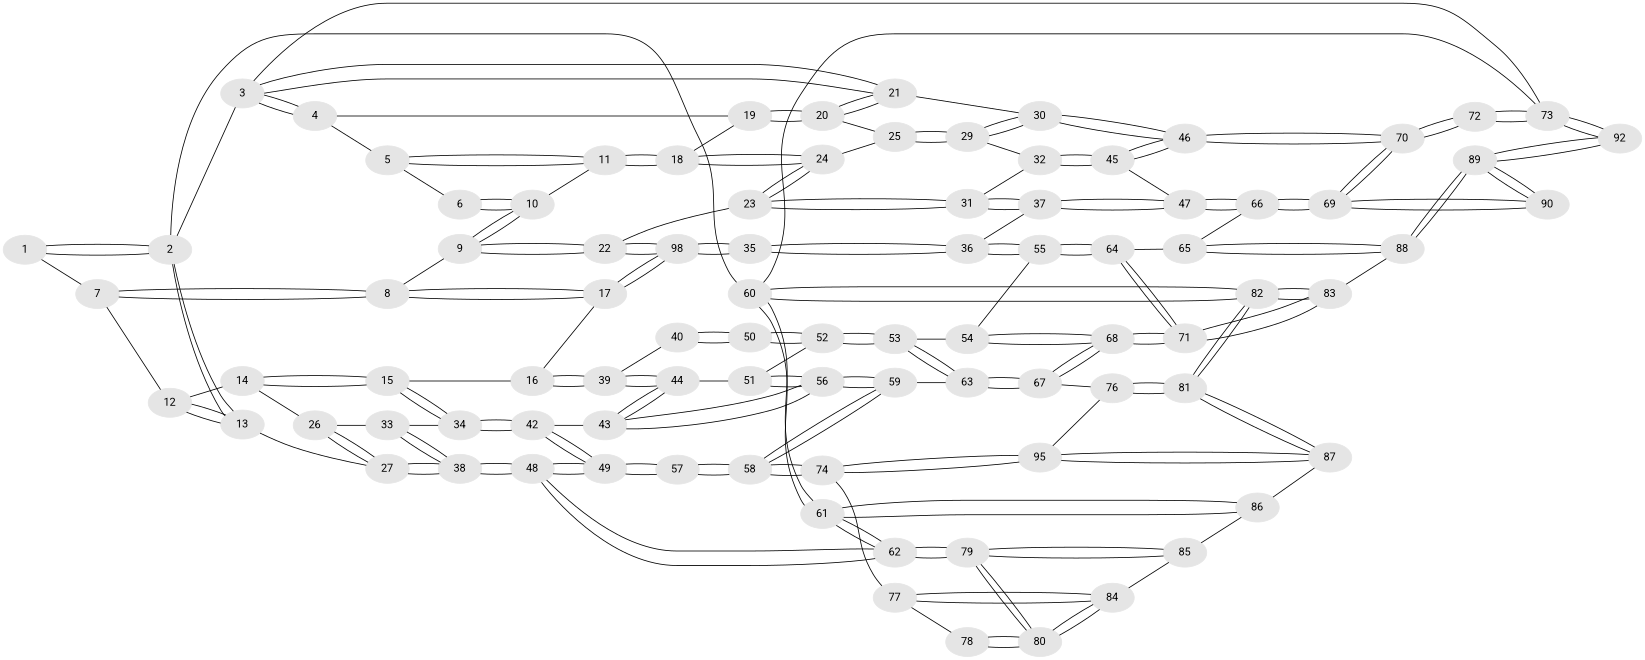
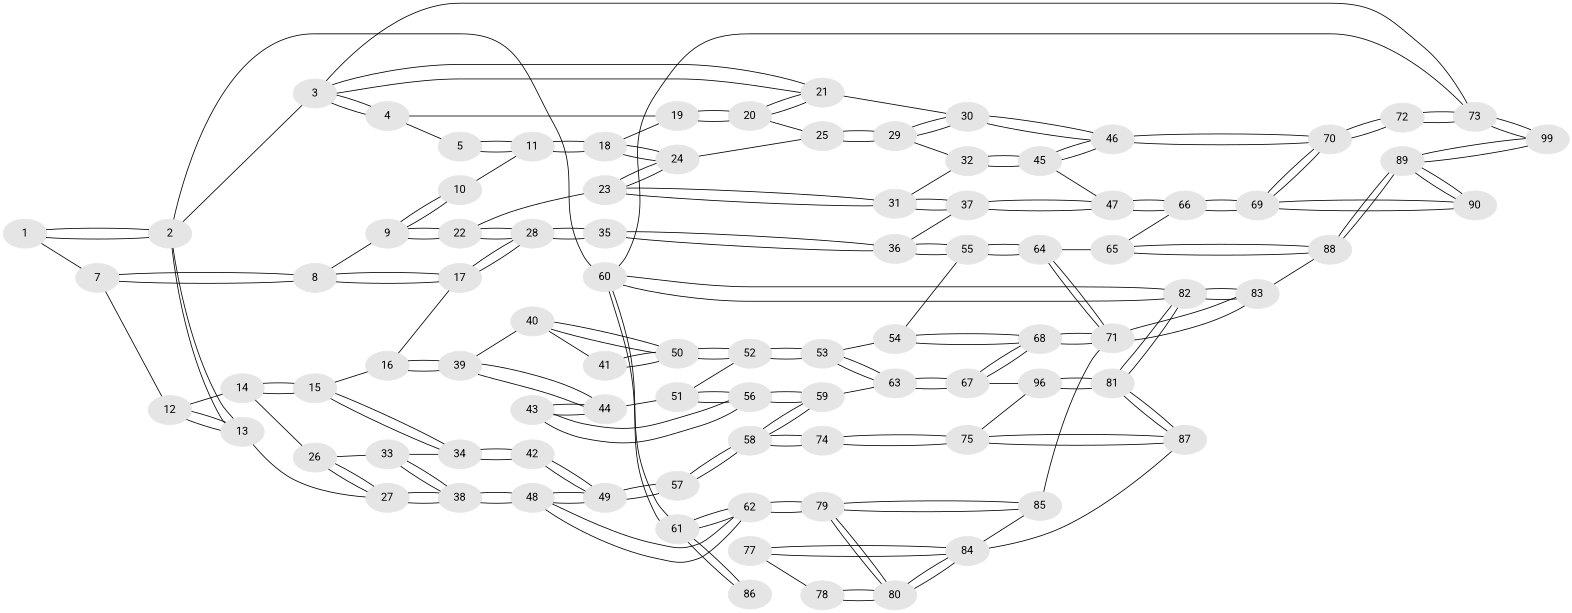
node "92": label "92" -> "99"
node "6": removed
node "98": label "98" -> "28"
node "41": added
node "76": label "76" -> "96"
edge "42" -- "43": removed
node "95": label "95" -> "75"
edge "87" -- "86": now "87" -- "84"
edge "74" -- "77": removed
edge "86" -- "85": now "71" -- "85"
